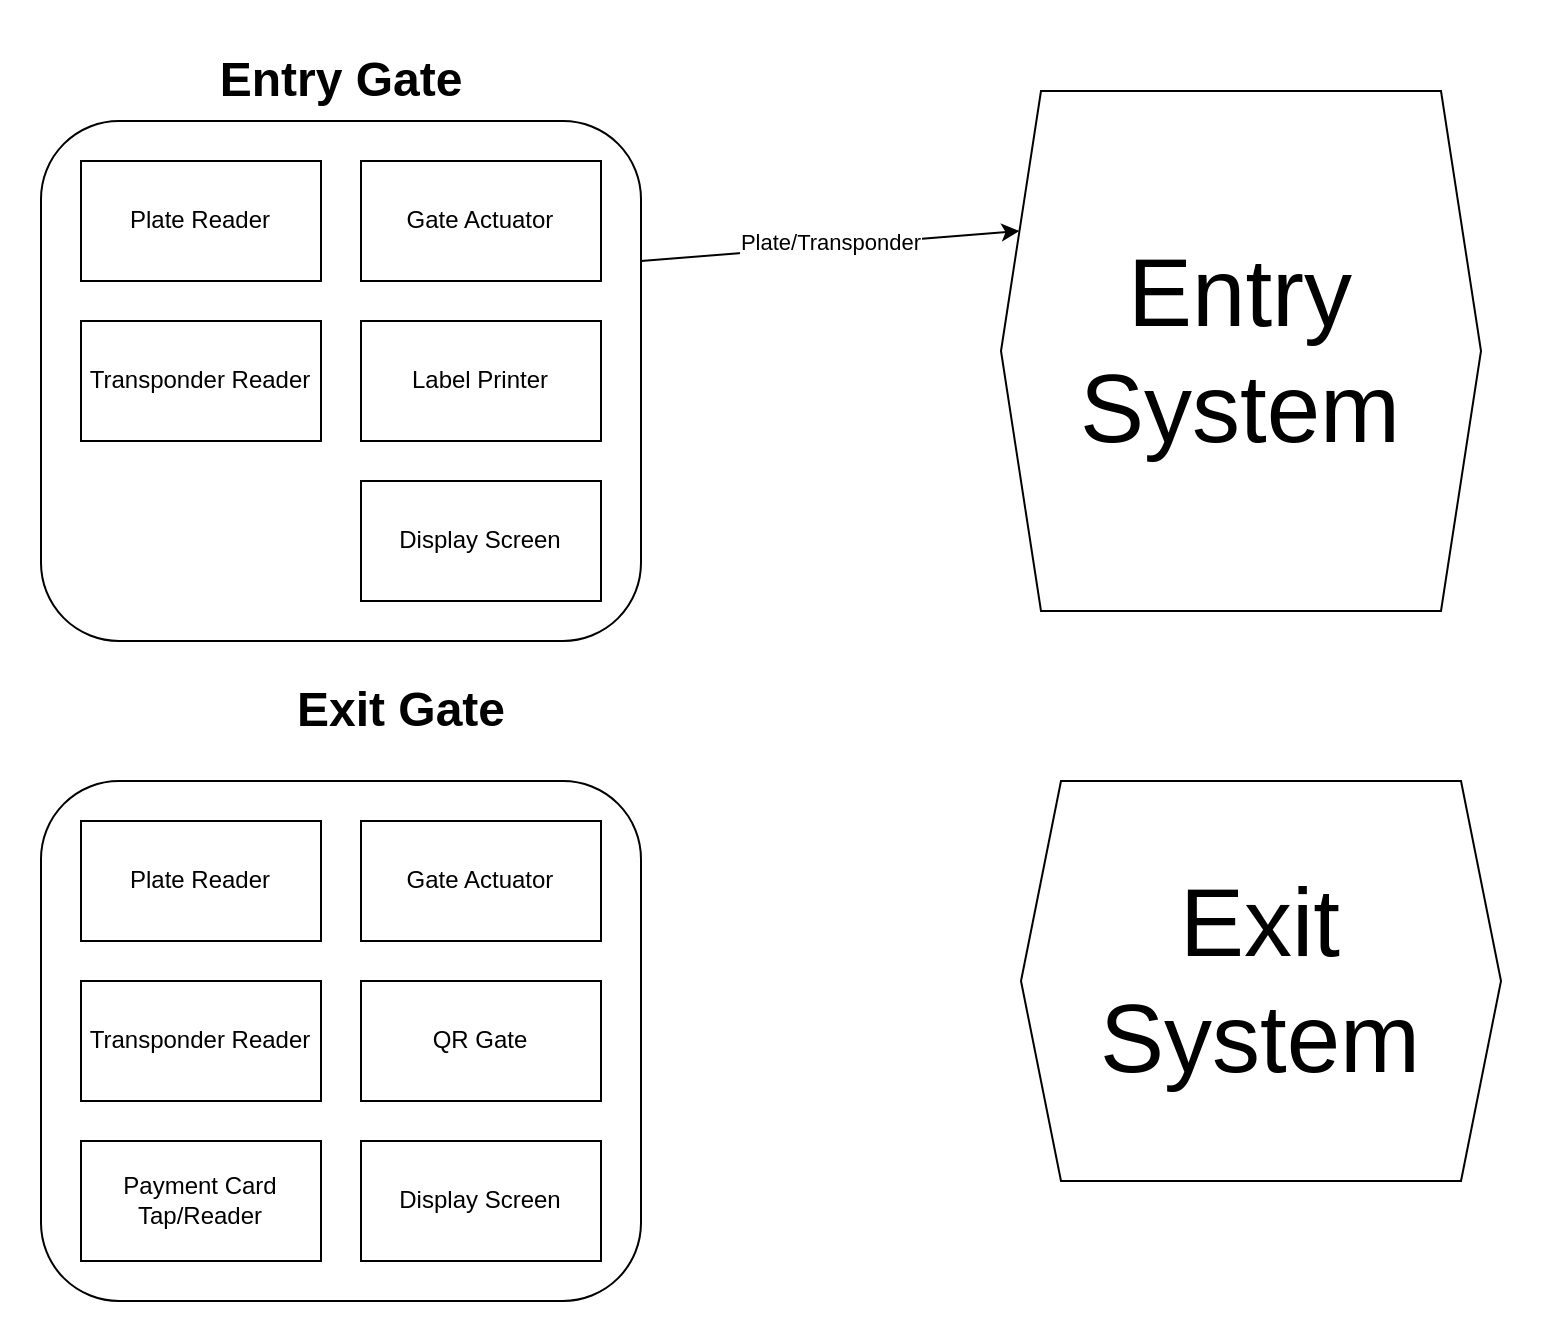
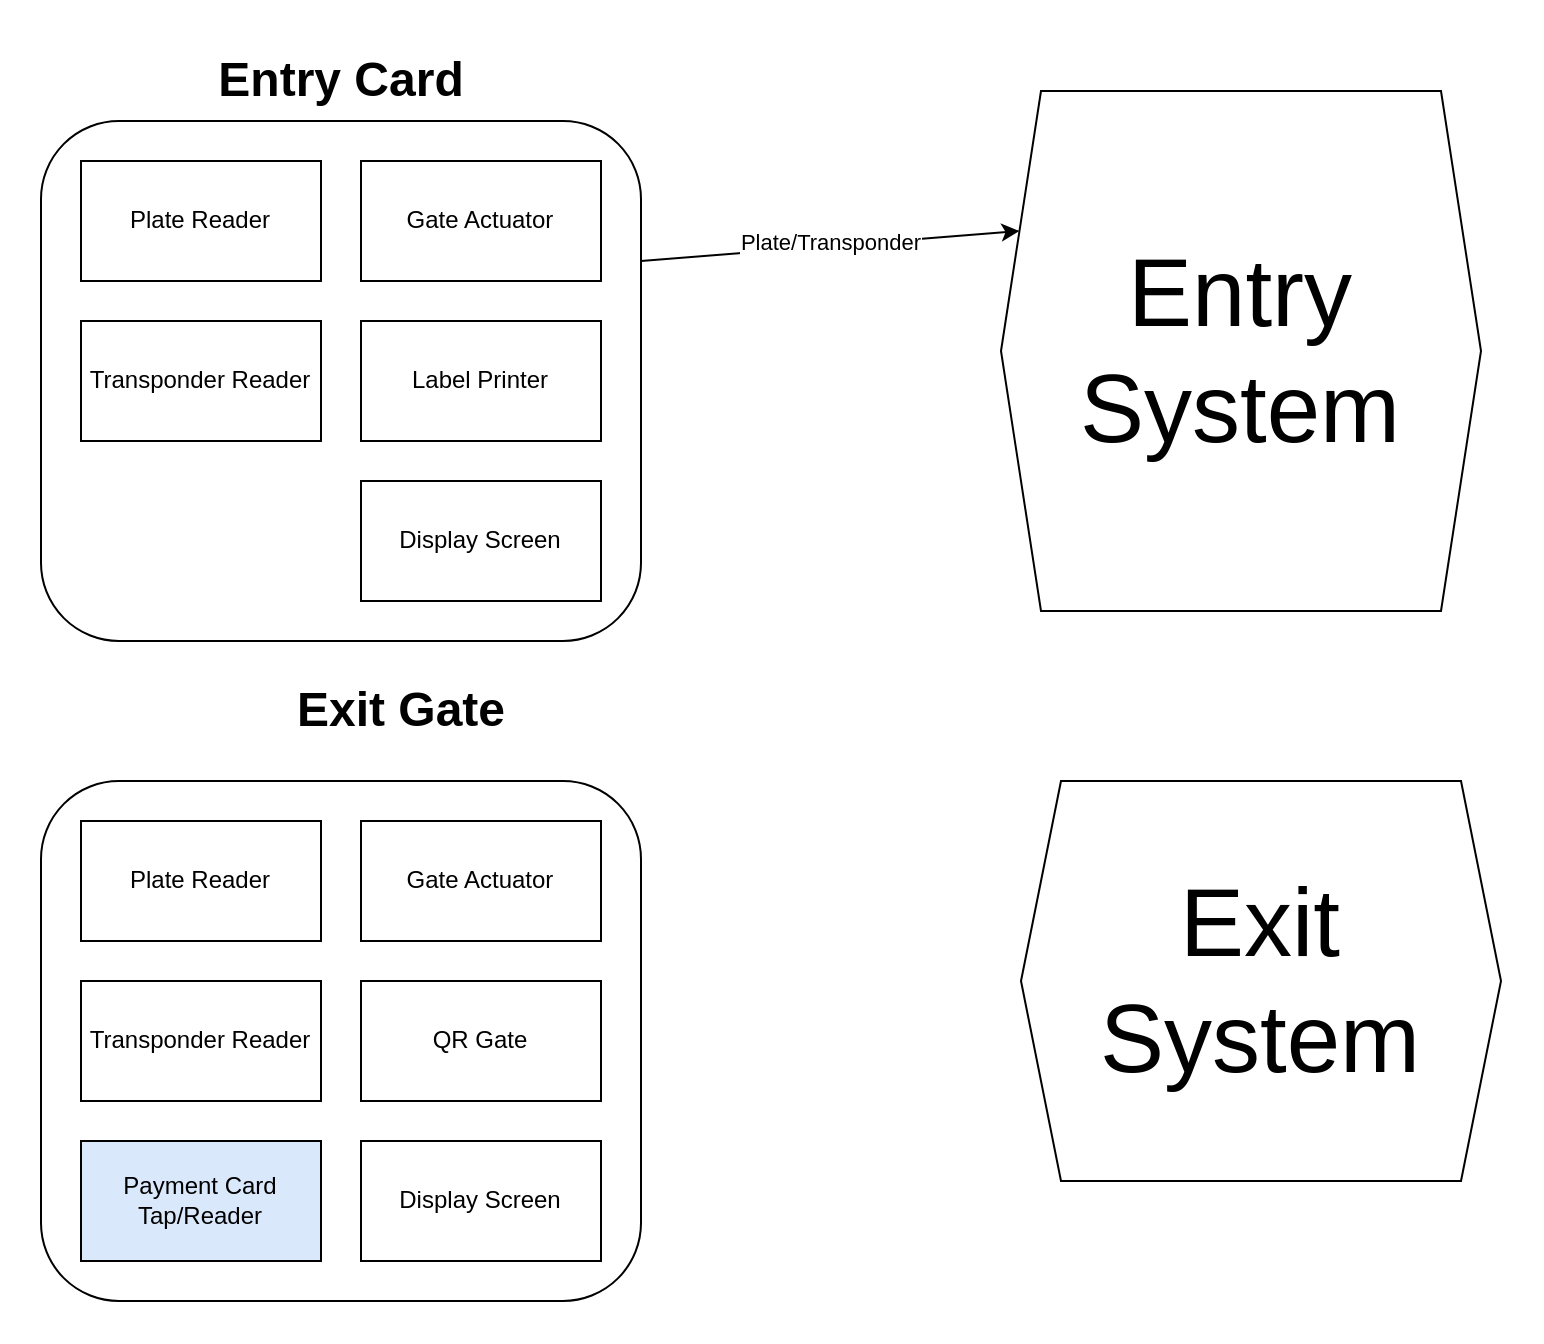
node "Entry Gate": label "Entry Gate" -> "Entry Card"
node "Payment Card Tap/Reader": fillcolor #ffffff -> #dae8fc
